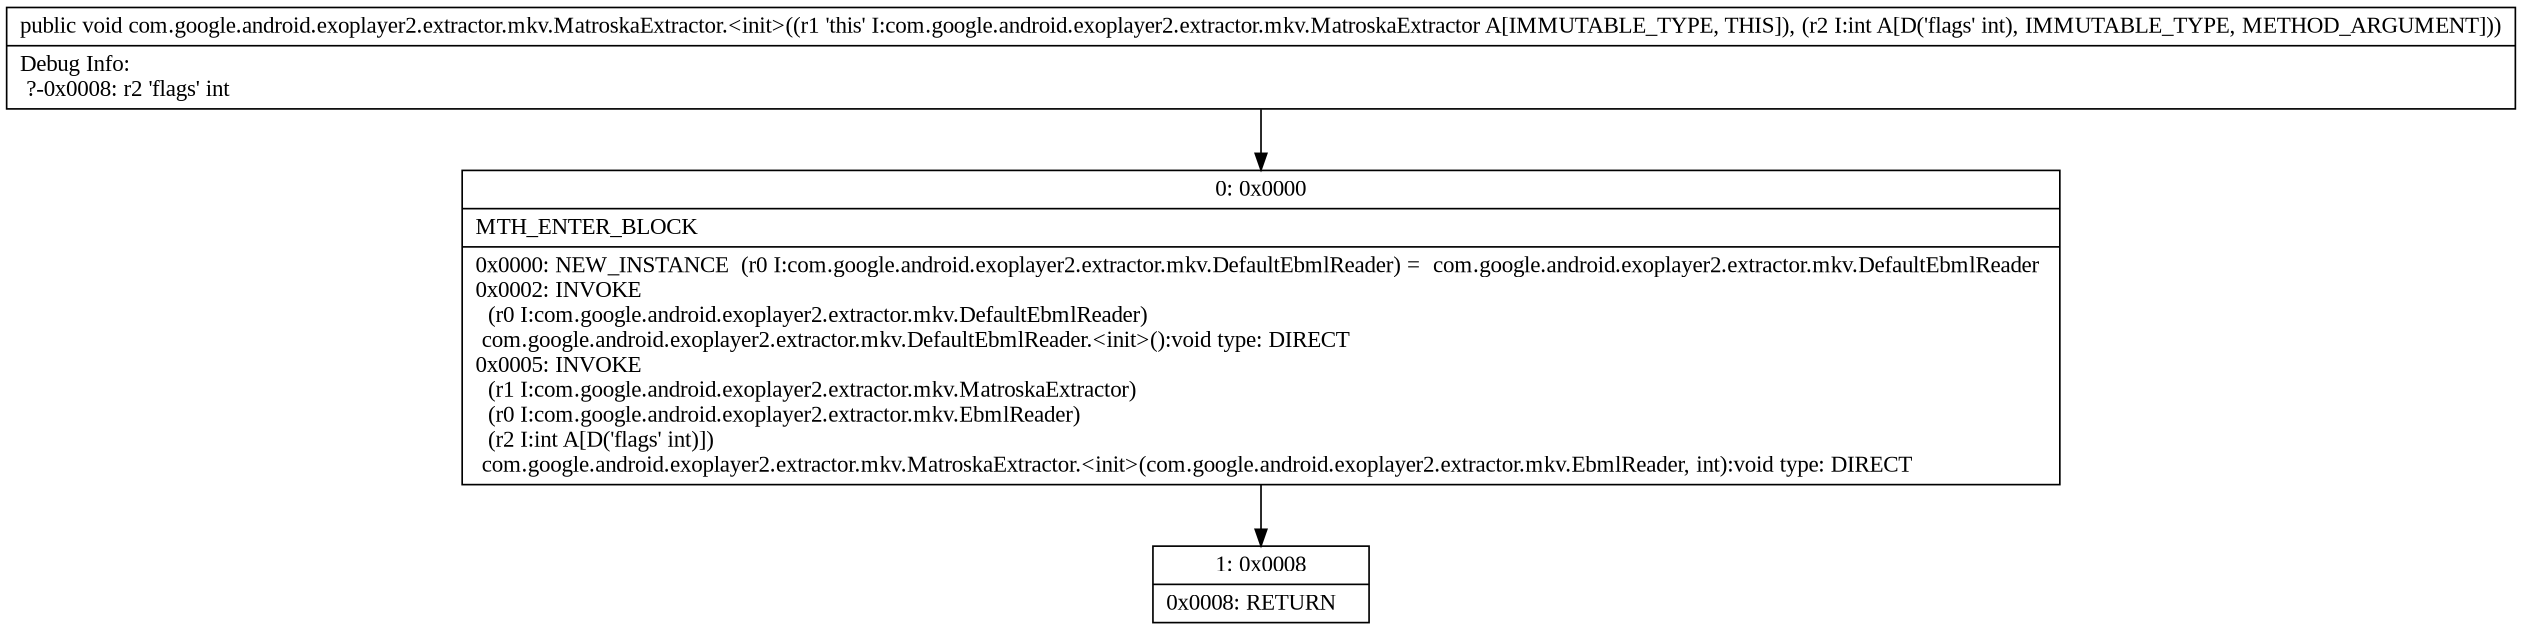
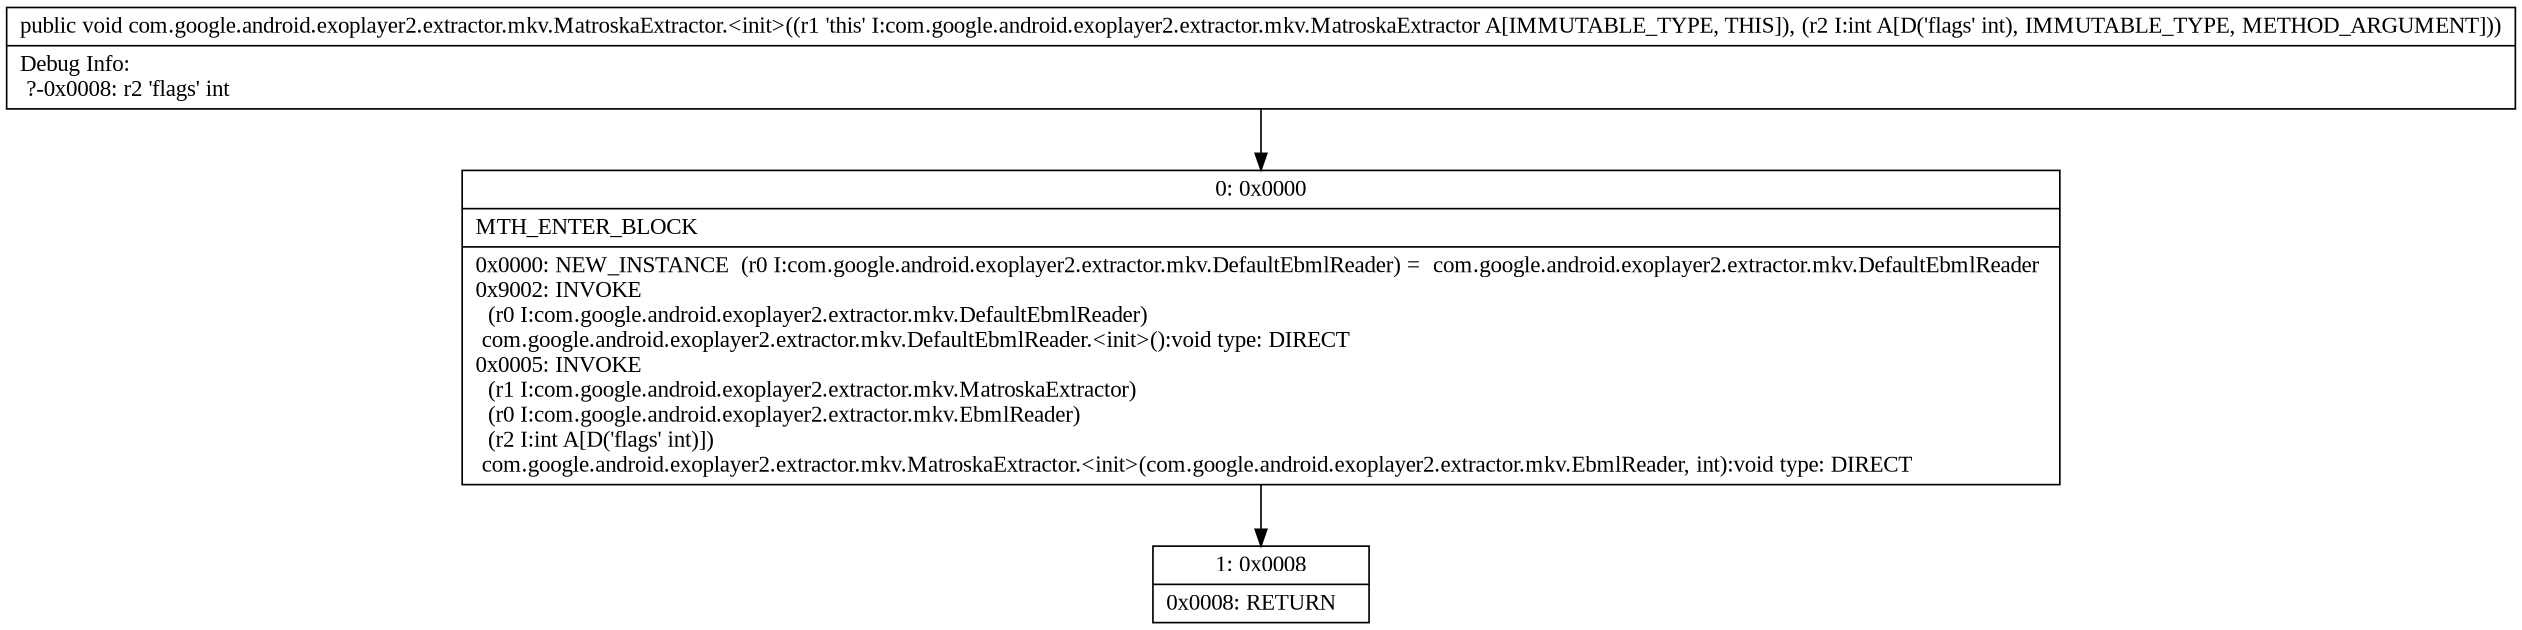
node "0: 0x0000": text "0x0002: INVOKE" -> "0x9002: INVOKE"
